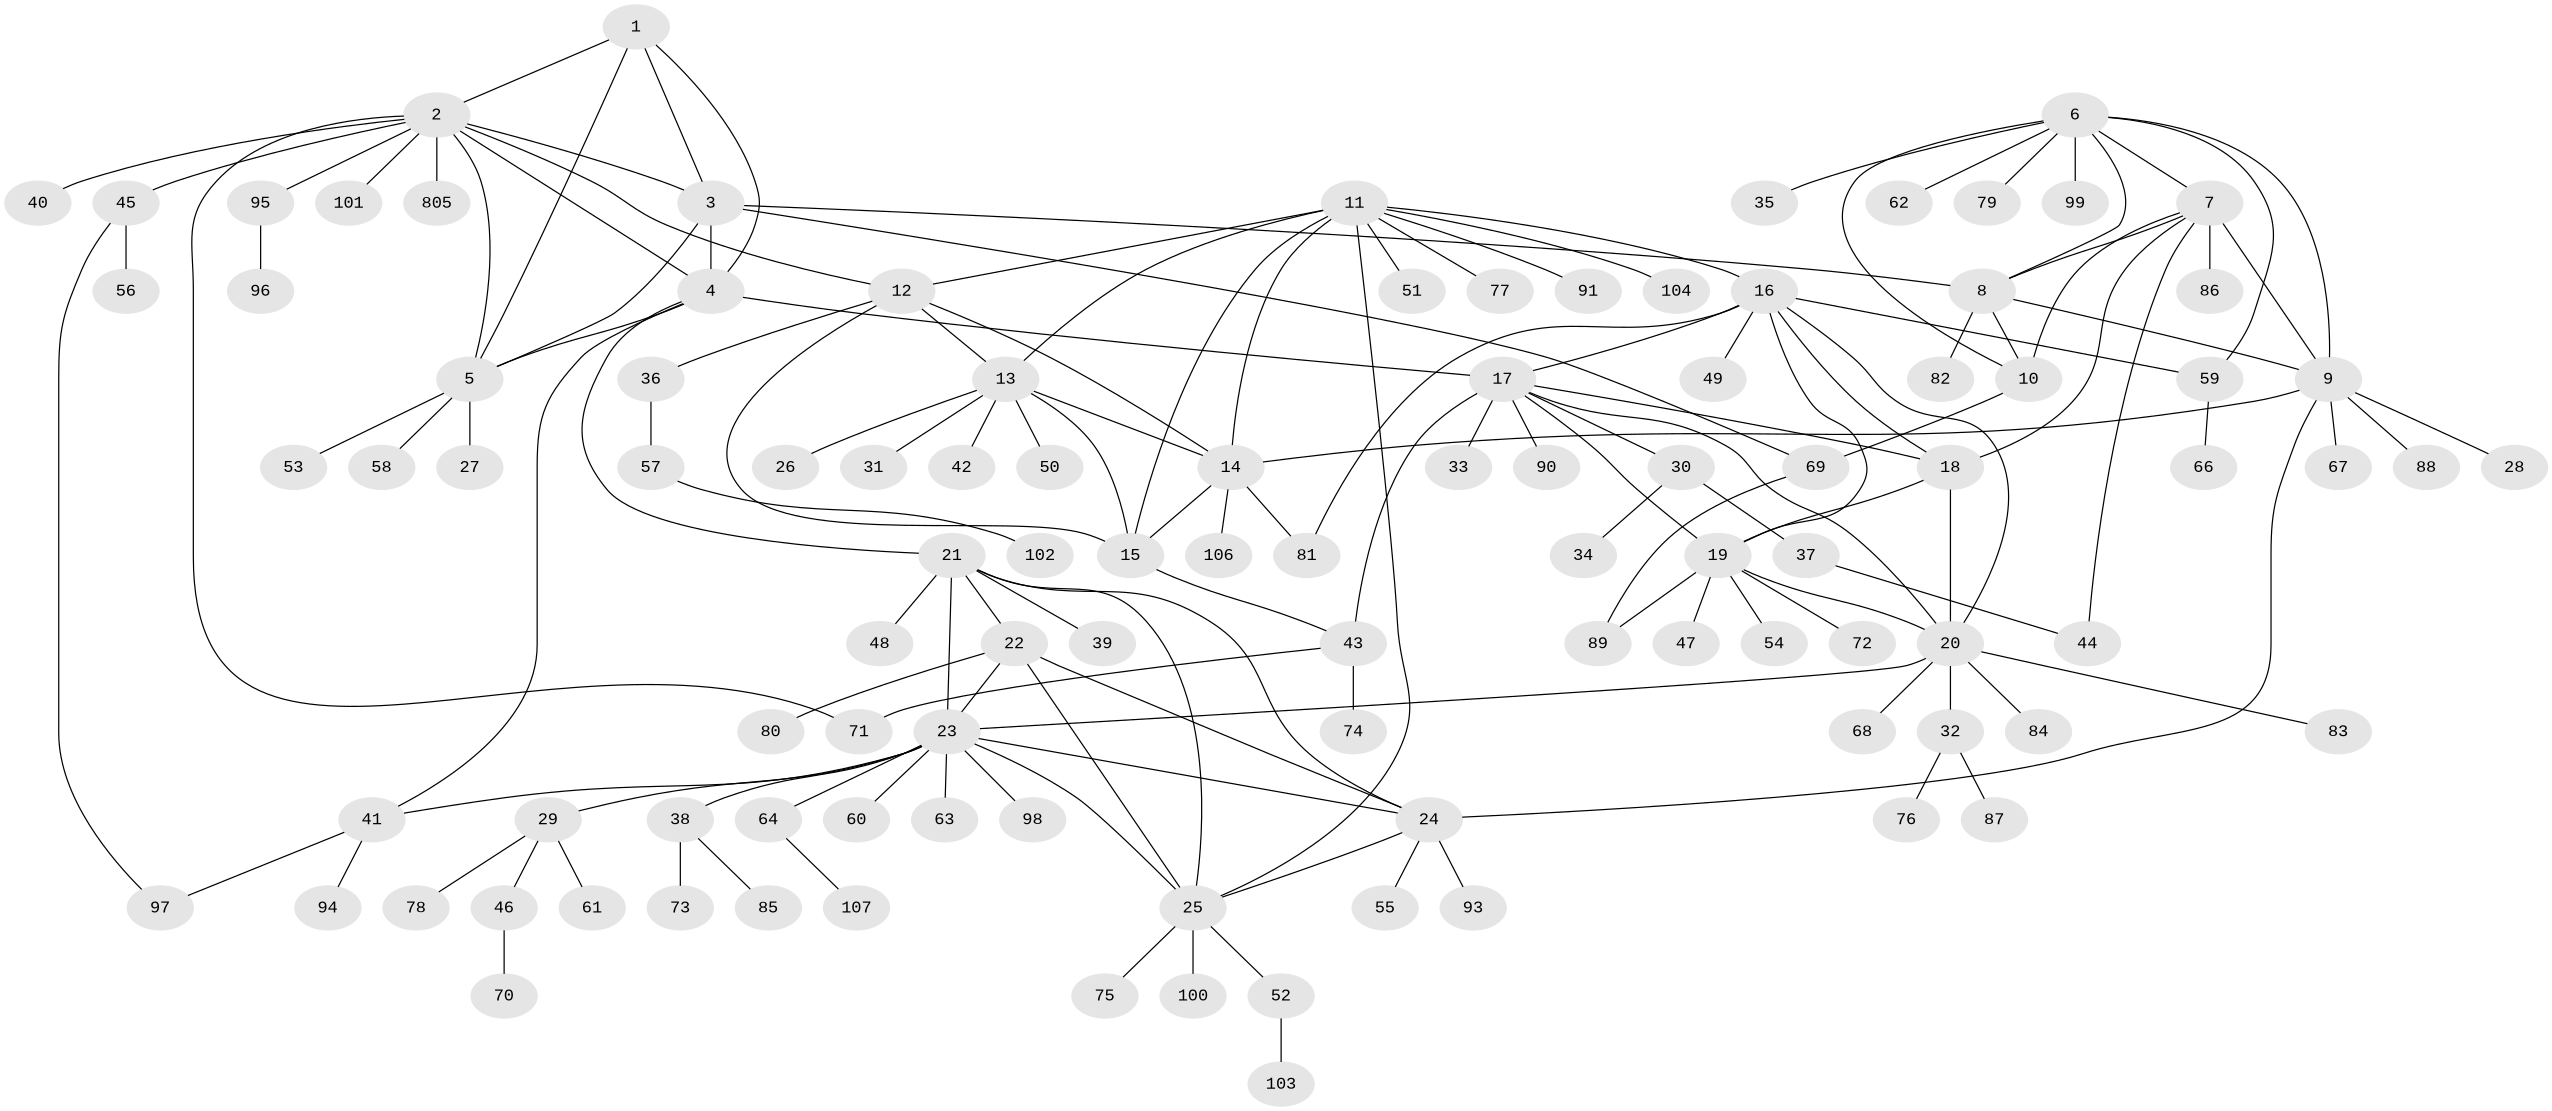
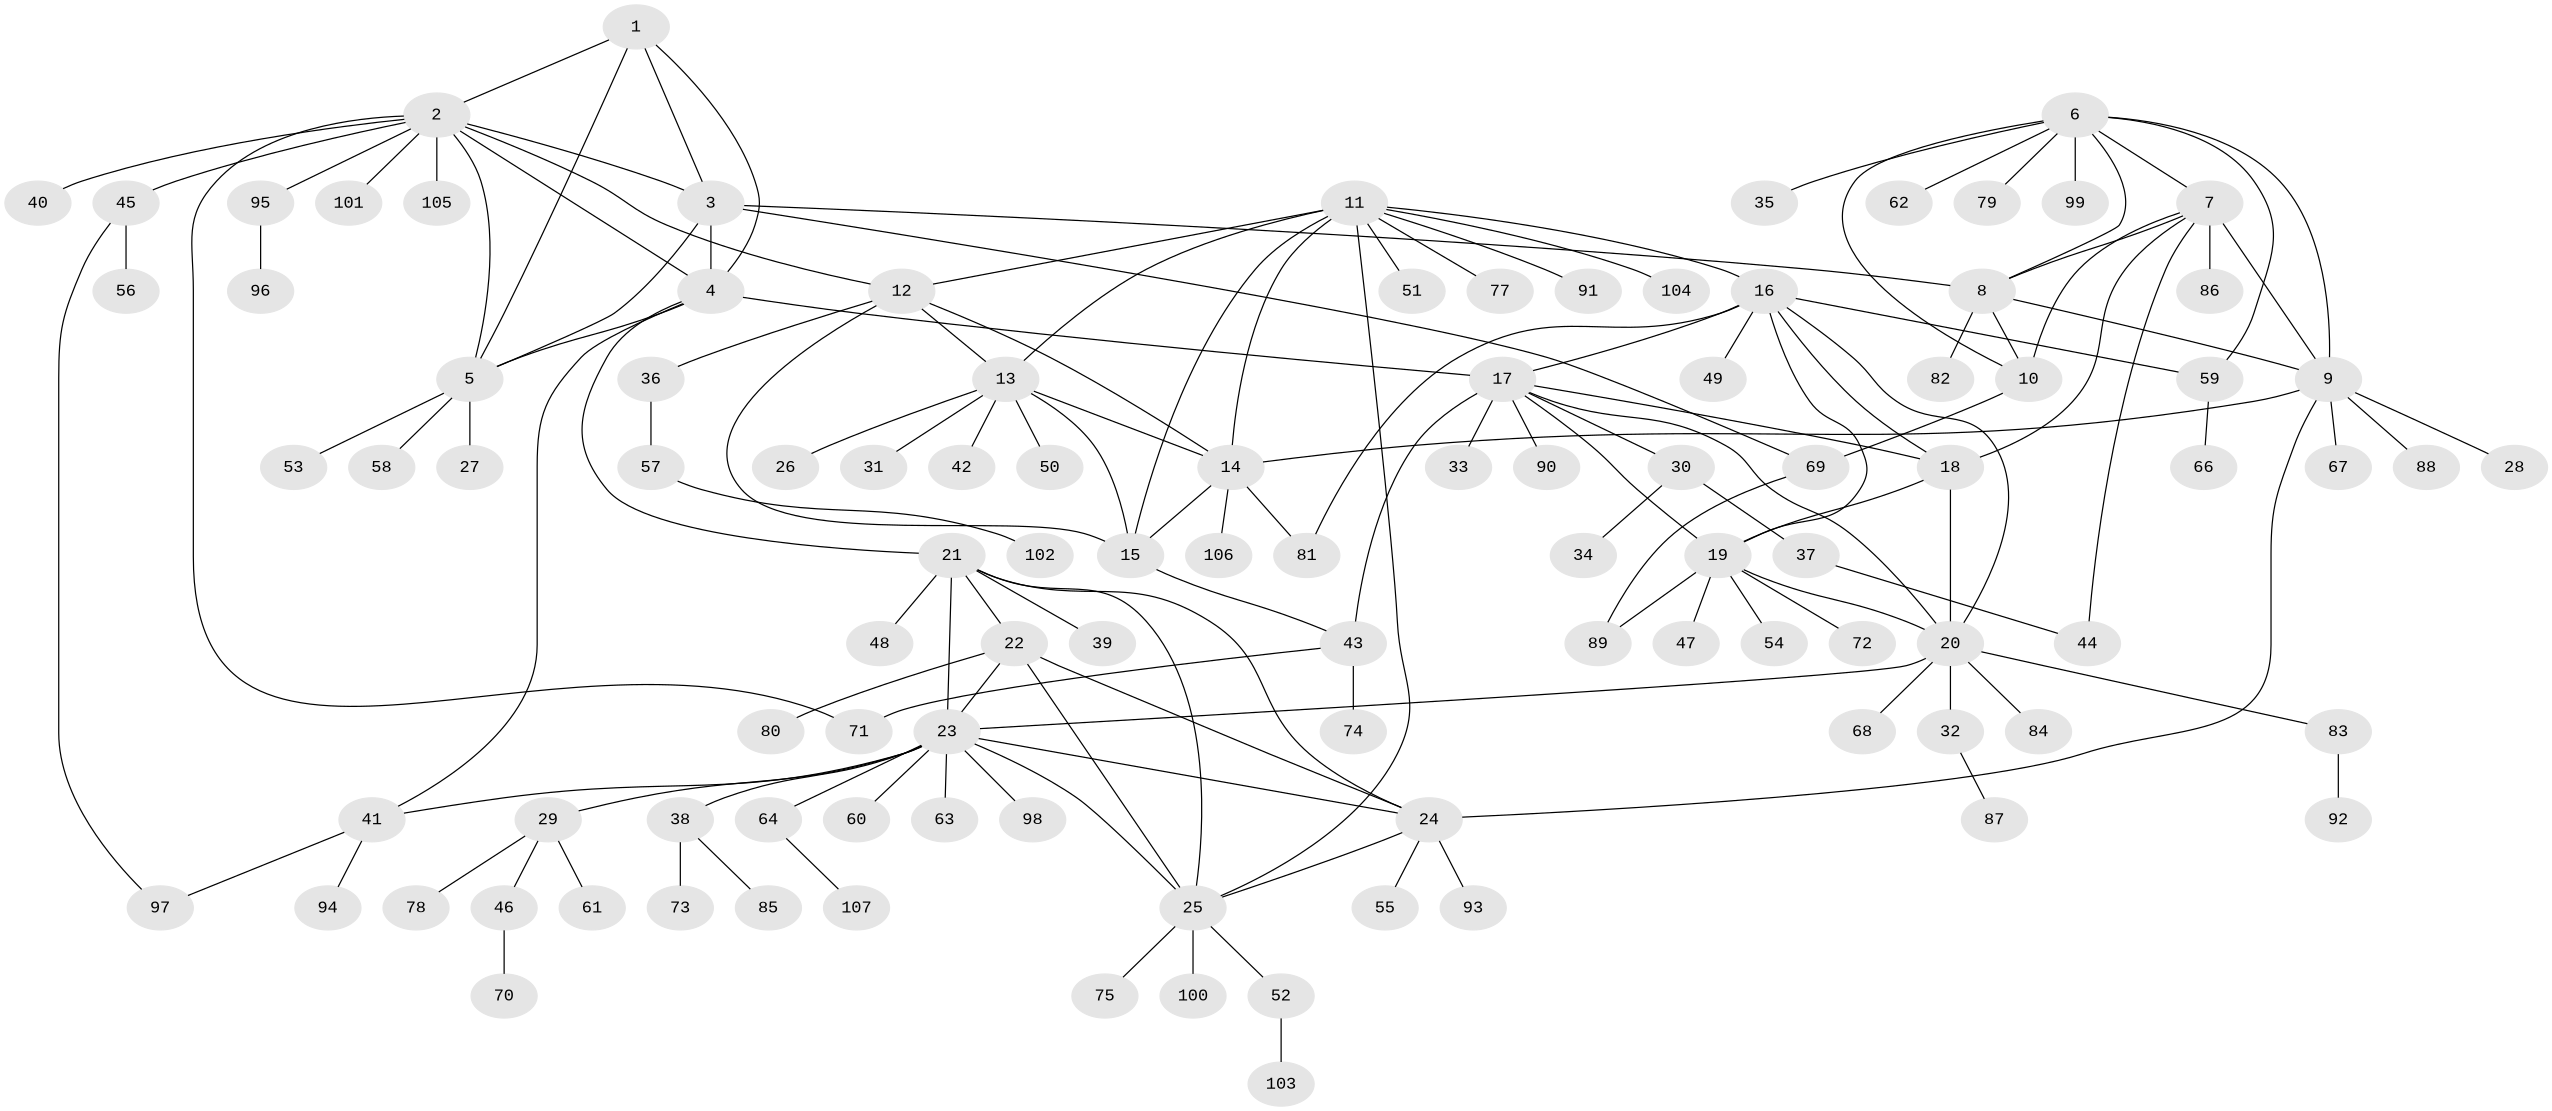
node "805": label "805" -> "105"
node "76": removed
node "92": added
